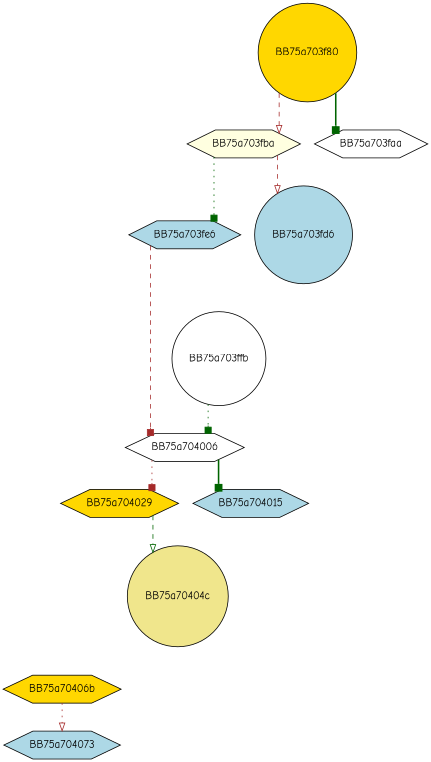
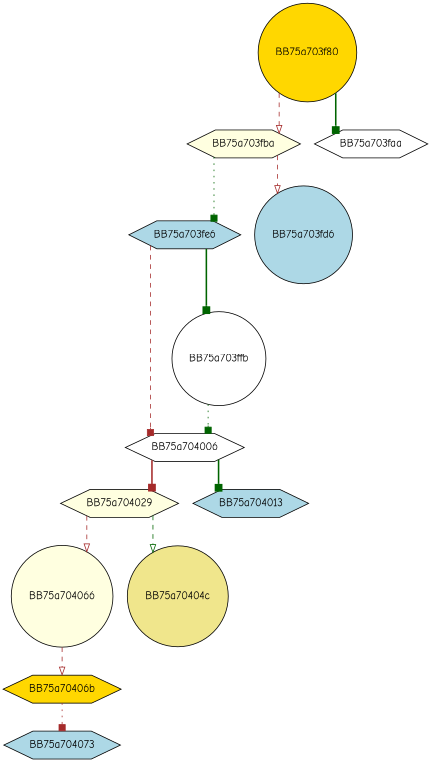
edge "BB75a703fe6" -> "BB75a703ffb": added
edge "BB75a704006" -> "BB75a704029": style dotted -> bold
node "BB75a704029": fillcolor gold -> lightyellow
node "BB75a704015": label "BB75a704015" -> "BB75a704013"
node "BB75a704066": added
edge "BB75a70406b" -> "BB75a704073": arrowhead onormal -> box
